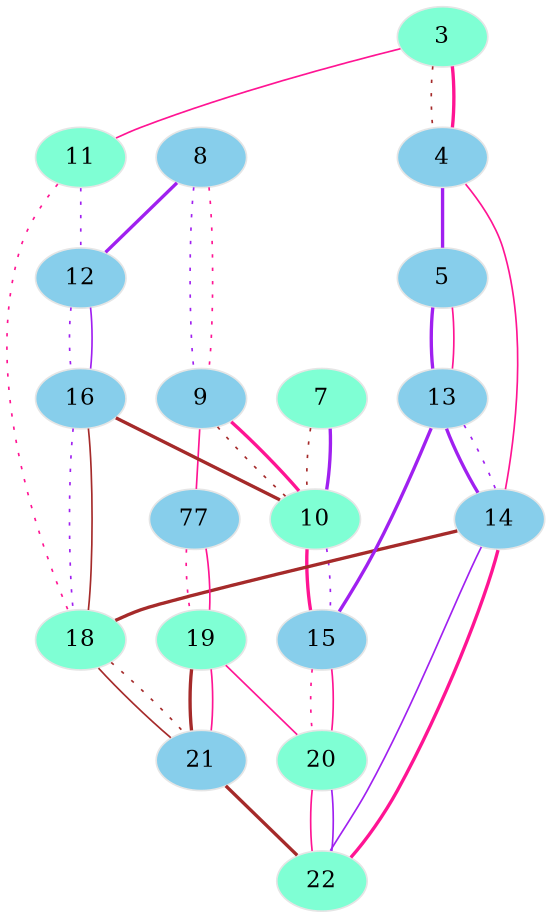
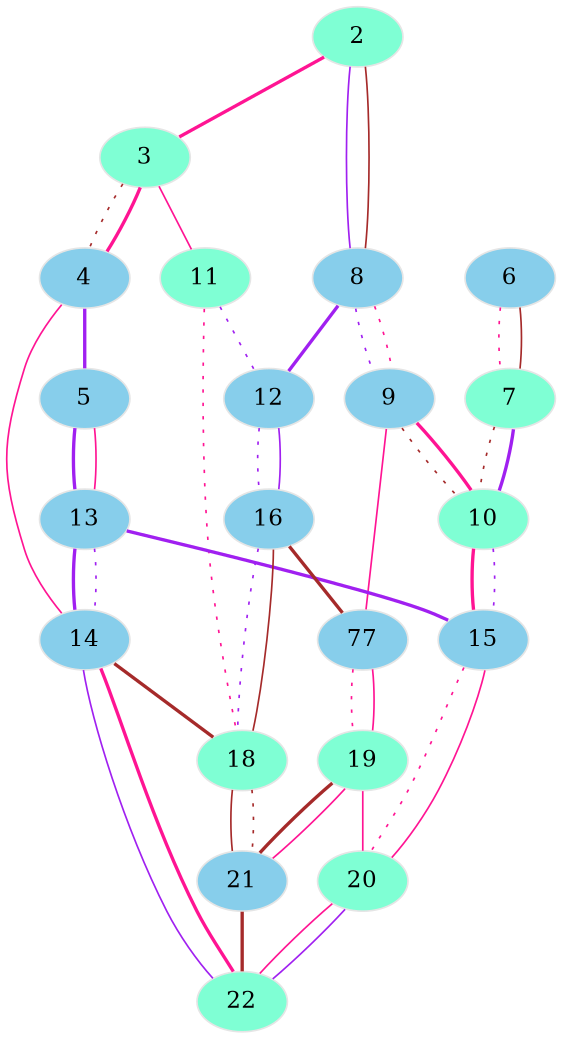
node "2": added
node "6": added
edge "16" -- "10": now "16" -- "77"
